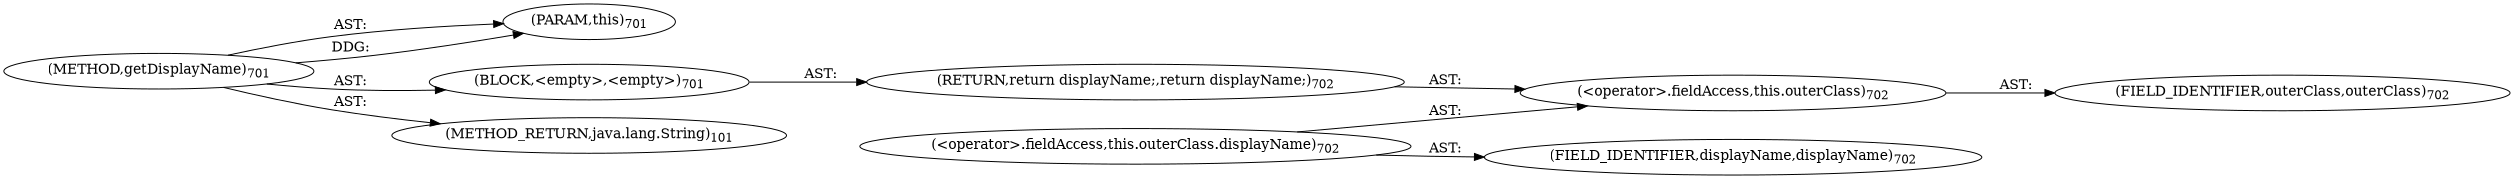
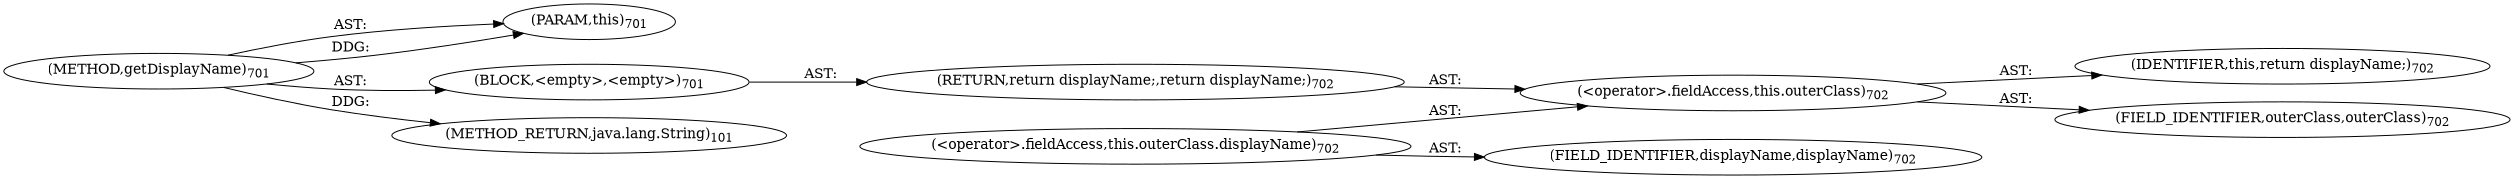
node "(IDENTIFIER,this,return displayName;)": added
edge "(METHOD,getDisplayName)" -> "(METHOD_RETURN,java.lang.String)": label "AST: " -> "DDG: "
